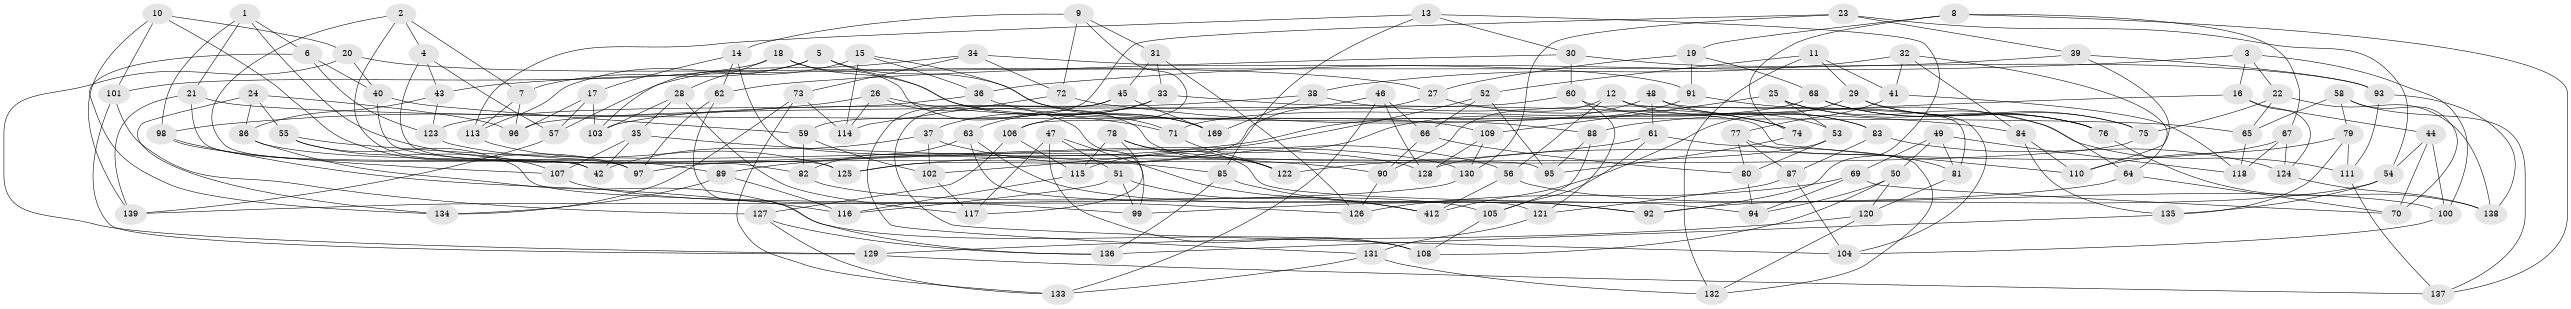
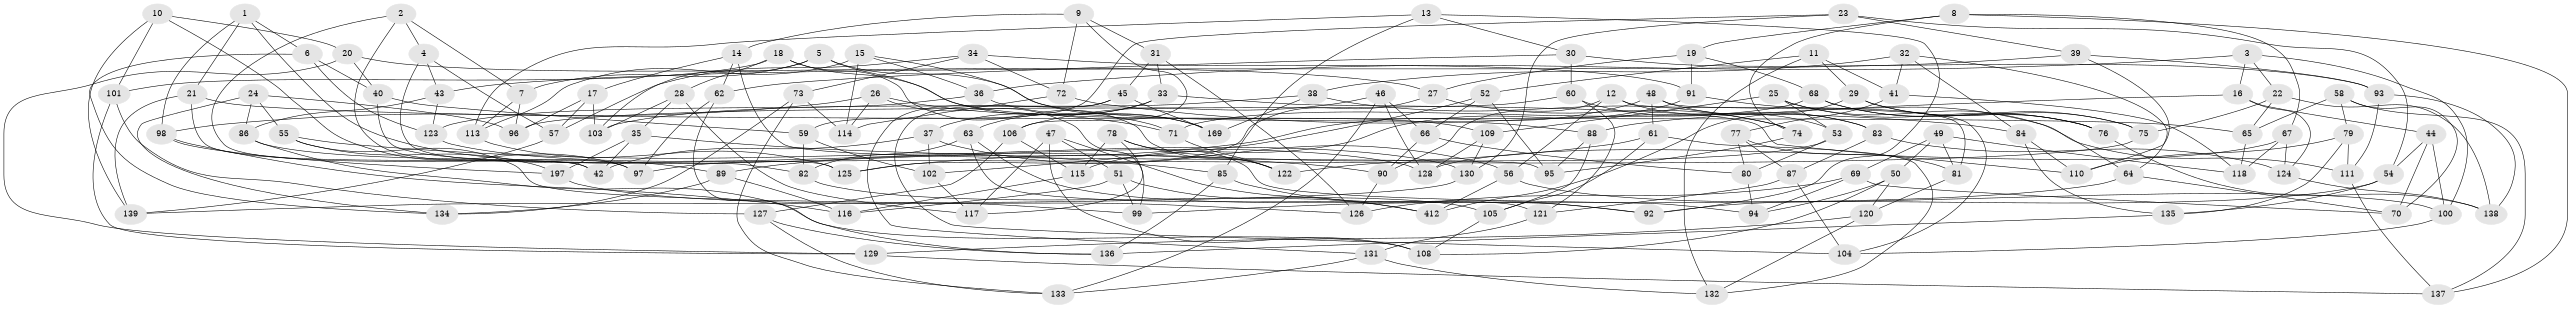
node "107": label "107" -> "197"
